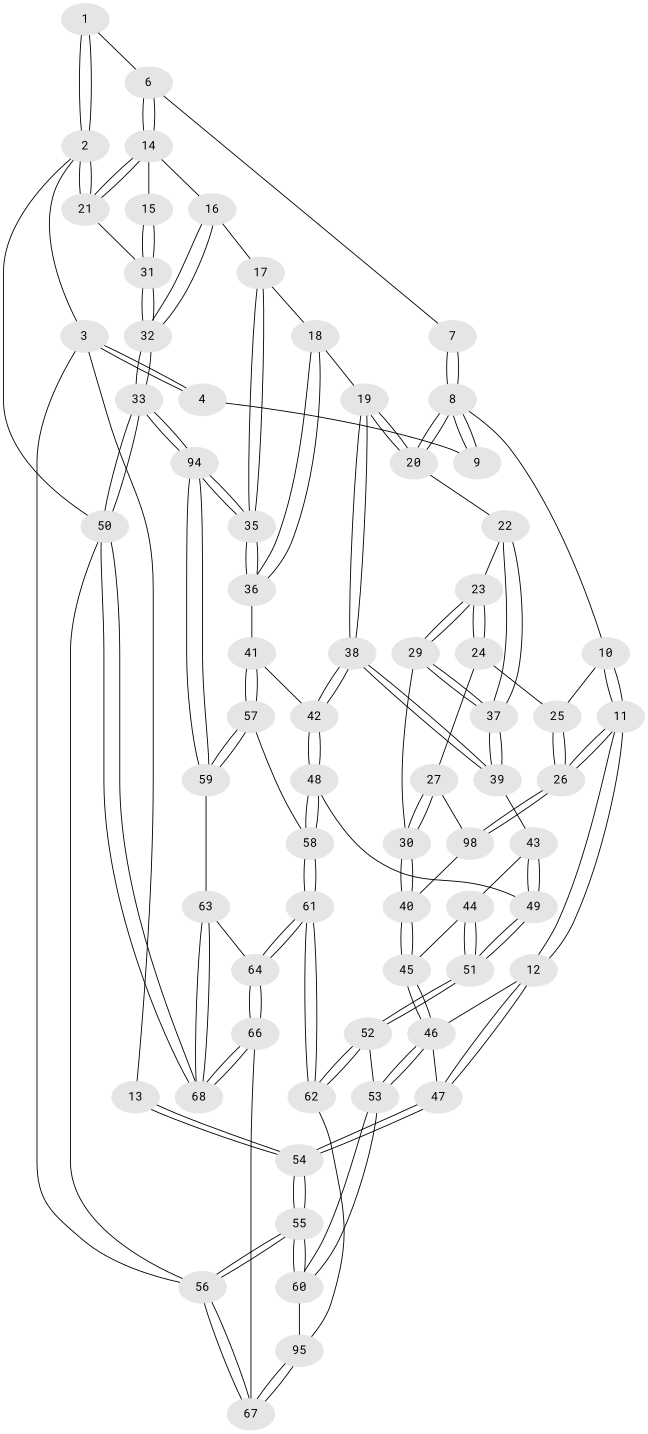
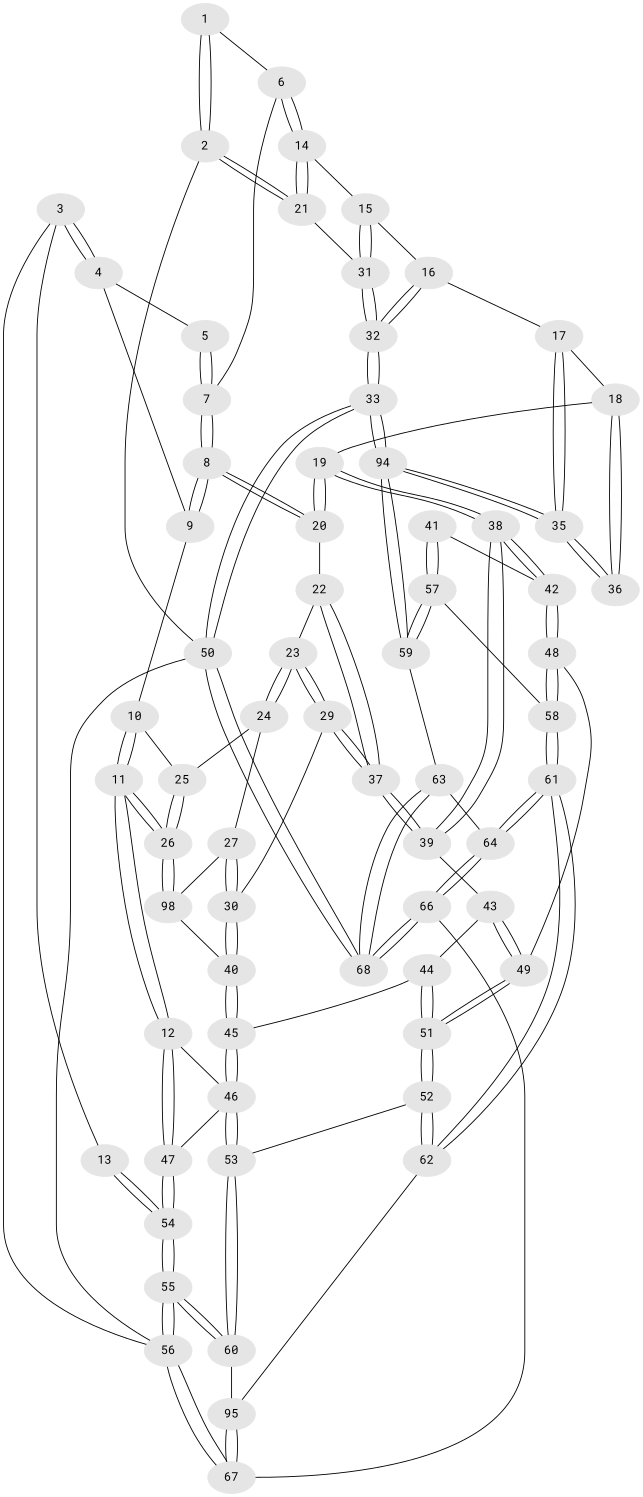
edge "14" -- "16": now "15" -- "16"
edge "2" -- "3": removed
node "5": added
edge "8" -- "10": now "9" -- "10"
edge "36" -- "41": removed
